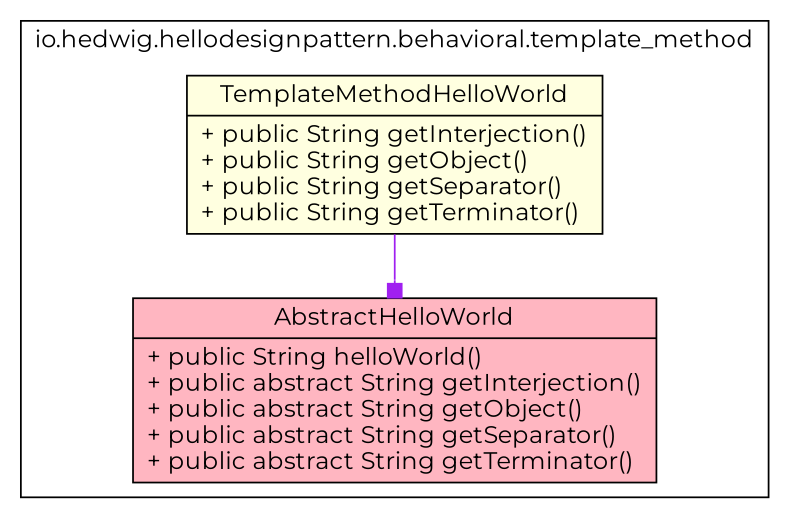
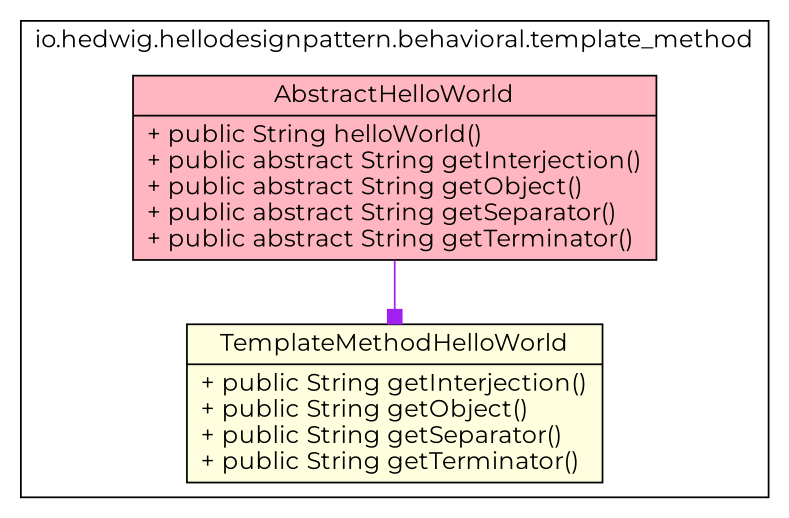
edge "TemplateMethodHelloWorld" -> "AbstractHelloWorld": reversed
